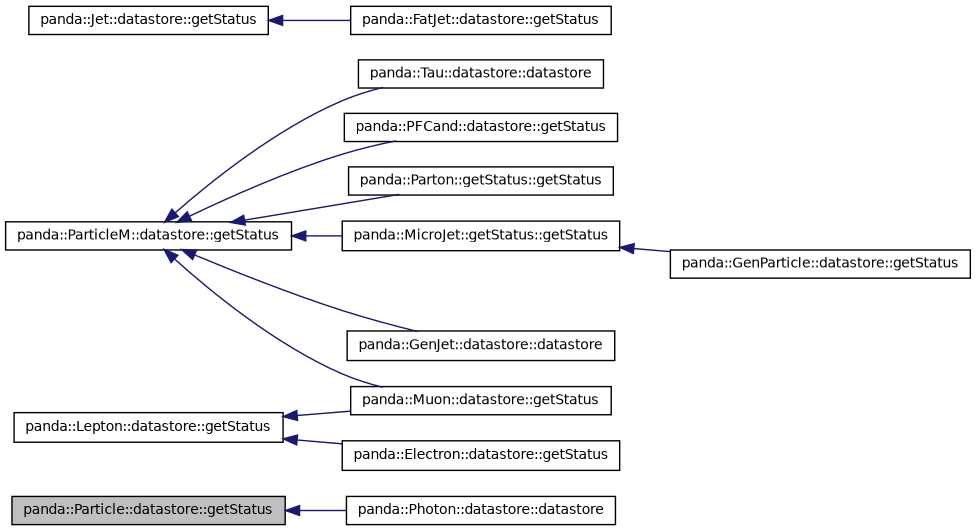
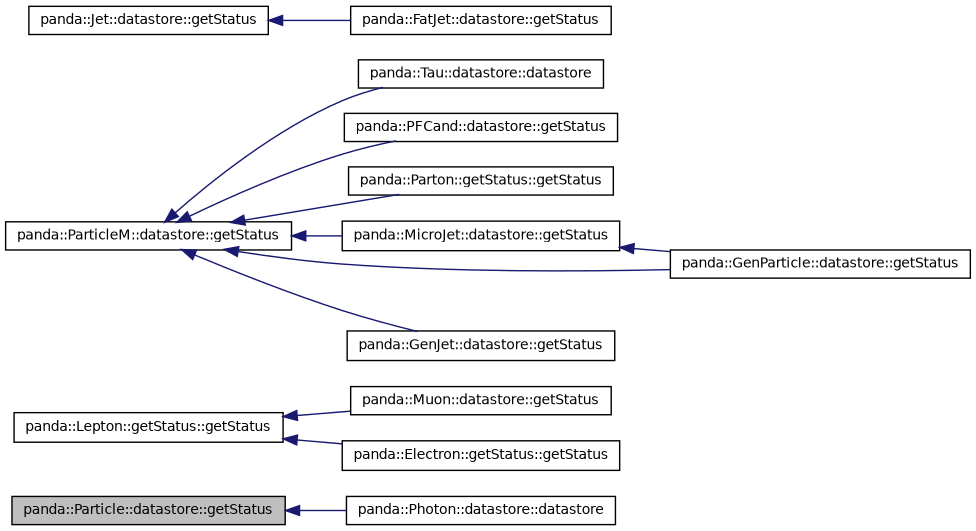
node "panda::MicroJet::getStatus::getStatus": label "panda::MicroJet::getStatus::getStatus" -> "panda::MicroJet::datastore::getStatus"
edge "panda::Muon::datastore::getStatus" -> "panda::ParticleM::datastore::getStatus": now "panda::GenParticle::datastore::getStatus" -> "panda::ParticleM::datastore::getStatus"
node "panda::GenJet::datastore::datastore": label "panda::GenJet::datastore::datastore" -> "panda::GenJet::datastore::getStatus"
node "panda::Lepton::datastore::getStatus": label "panda::Lepton::datastore::getStatus" -> "panda::Lepton::getStatus::getStatus"
node "panda::Electron::datastore::getStatus": label "panda::Electron::datastore::getStatus" -> "panda::Electron::getStatus::getStatus"
